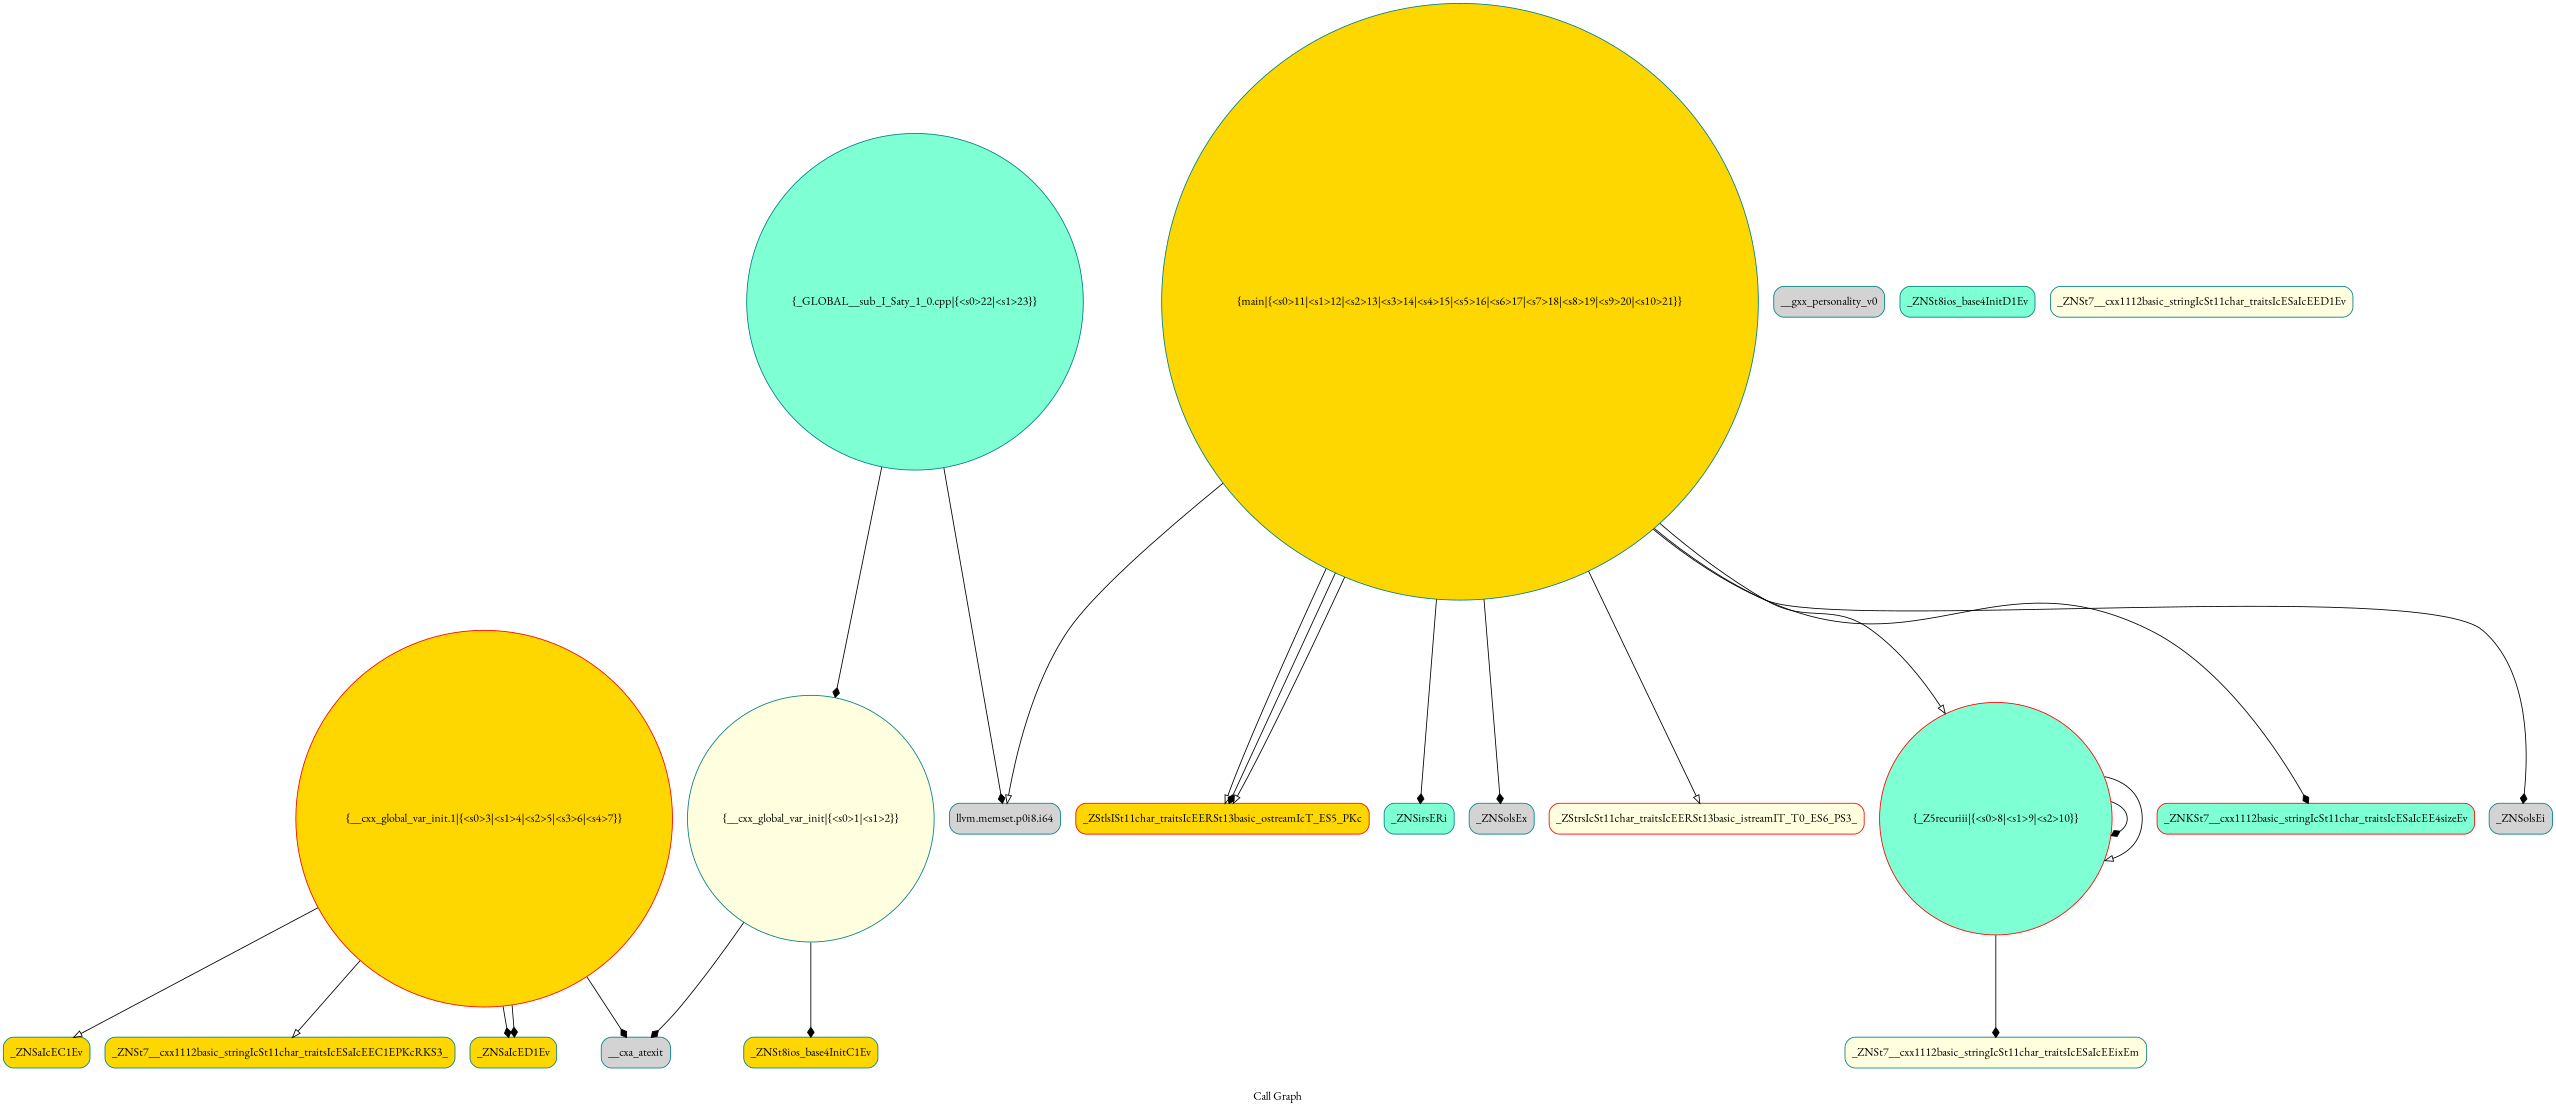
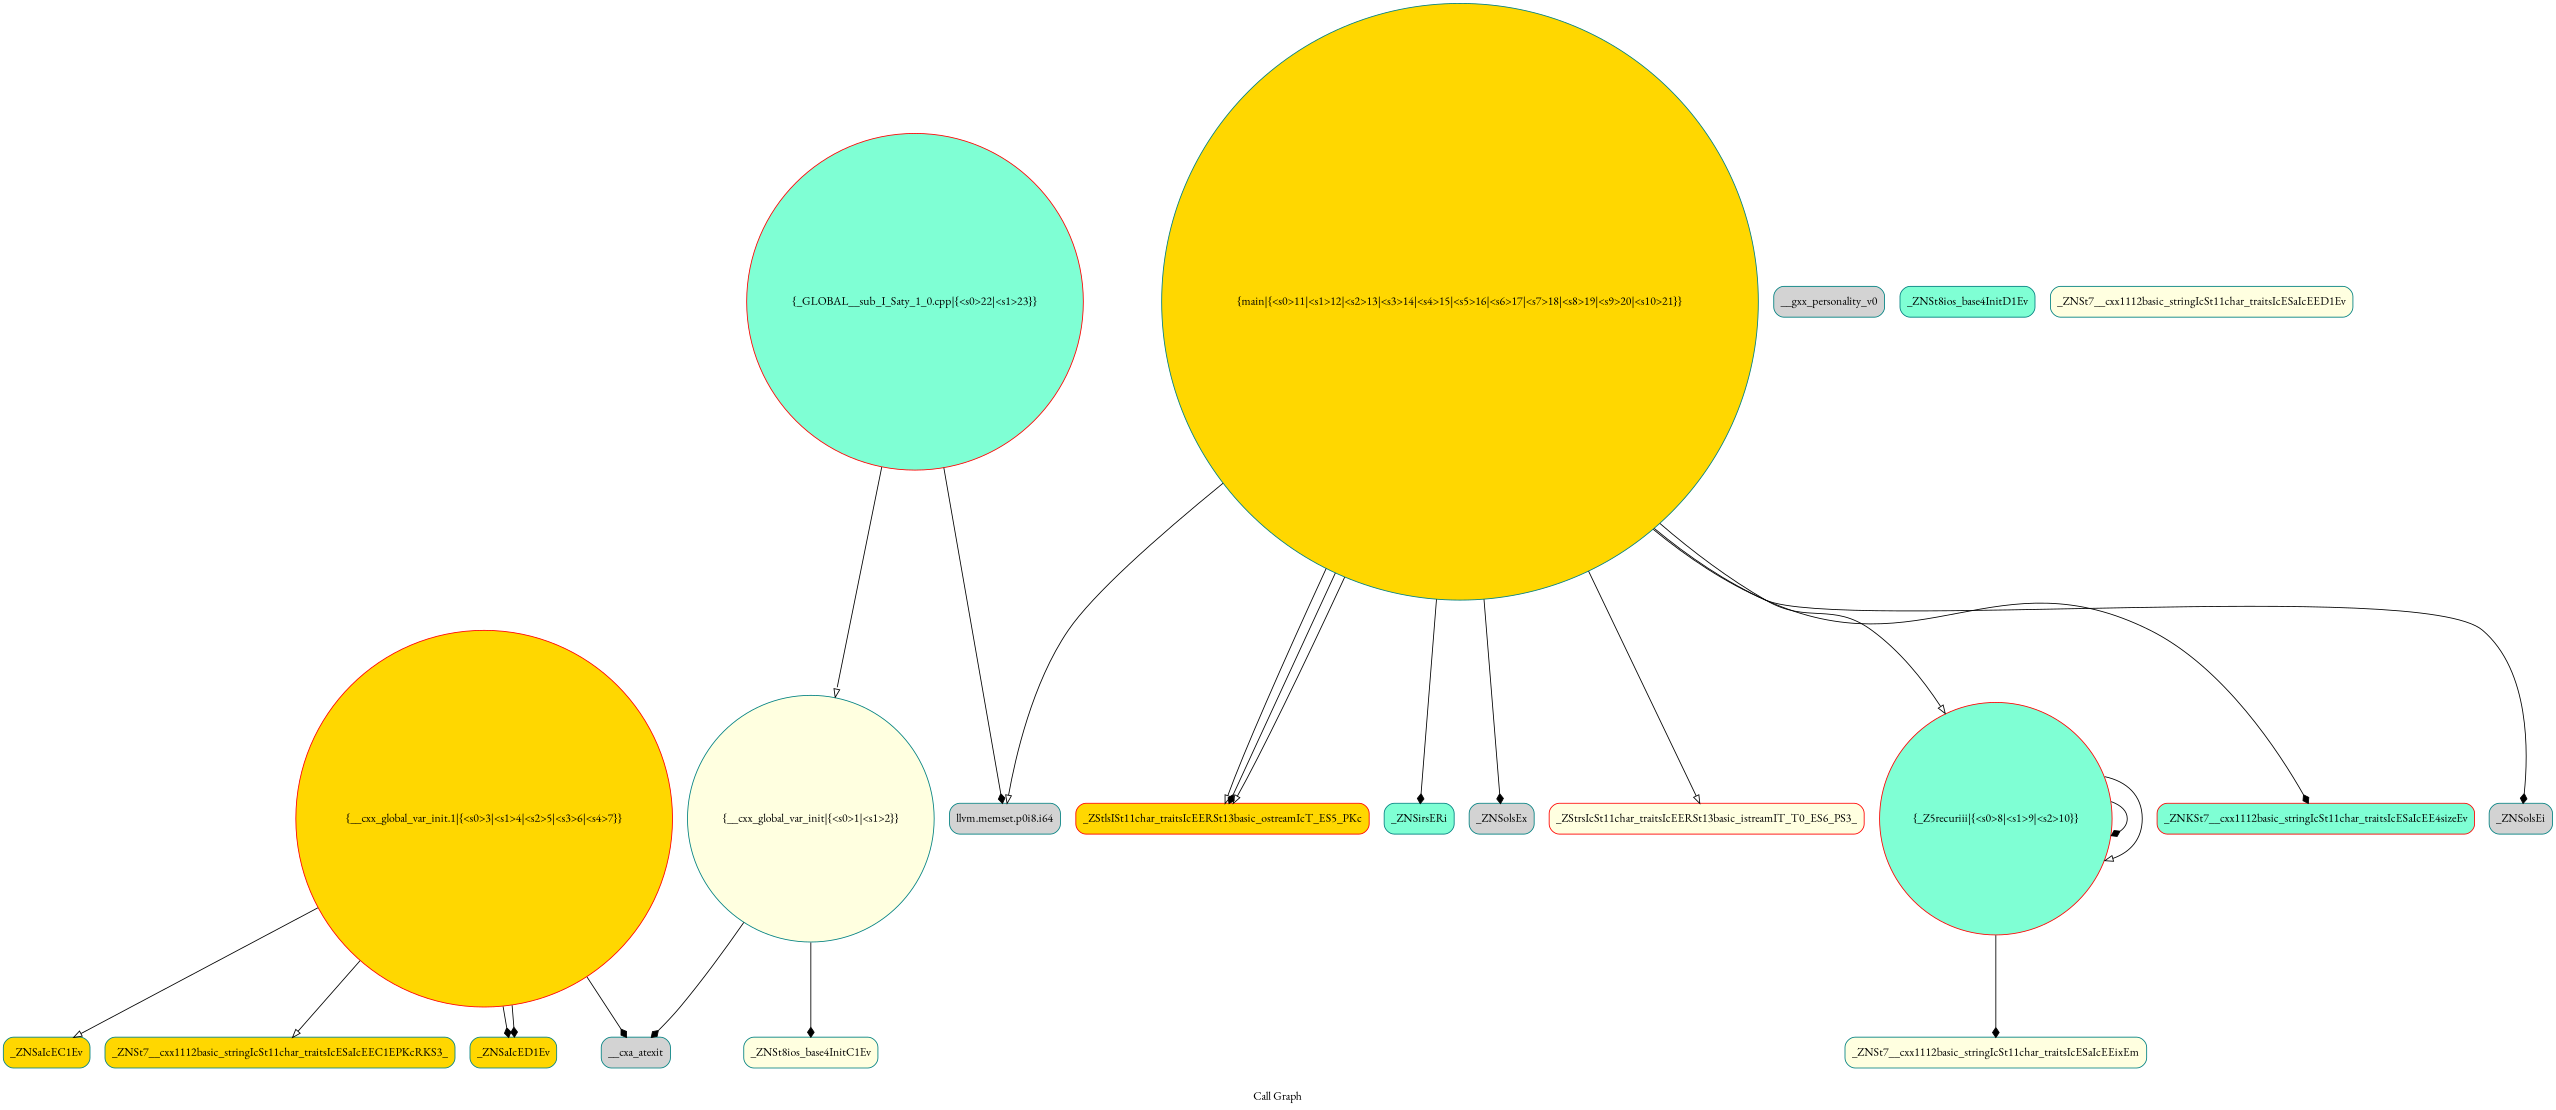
node "{_GLOBAL__sub_I_Saty_1_0.cpp|{<s0>22|<s1>23}}": color teal -> red
edge "{_GLOBAL__sub_I_Saty_1_0.cpp|{<s0>22|<s1>23}}" -> "{__cxx_global_var_init|{<s0>1|<s1>2}}": arrowhead diamond -> onormal
node "_ZNSt8ios_base4InitC1Ev": fillcolor gold -> lightyellow
